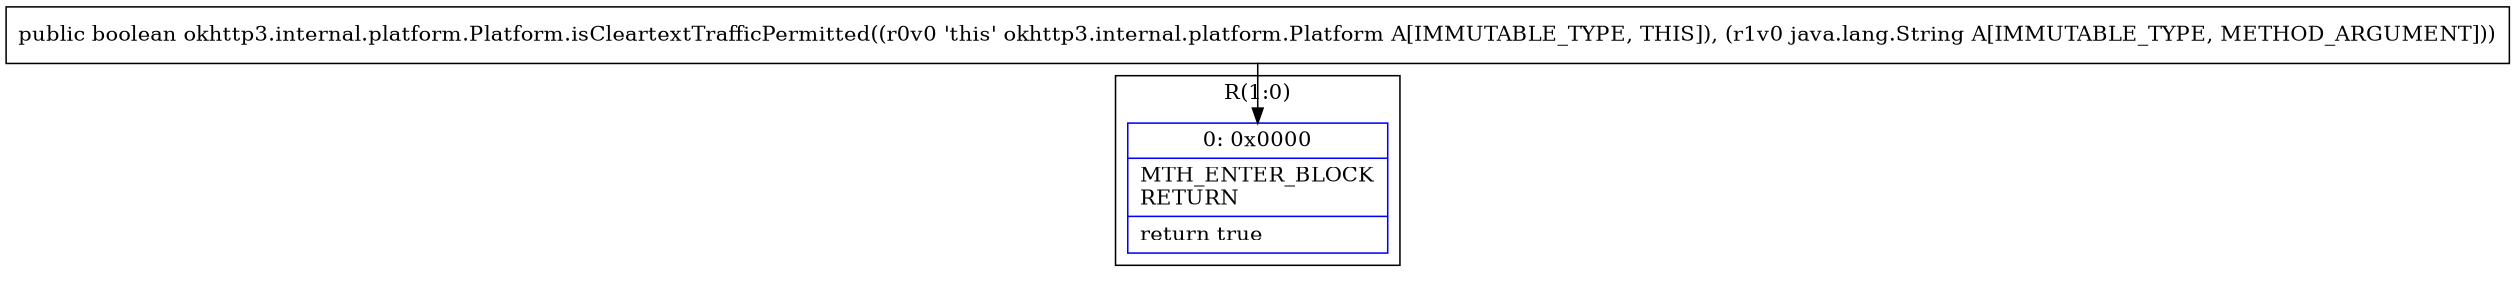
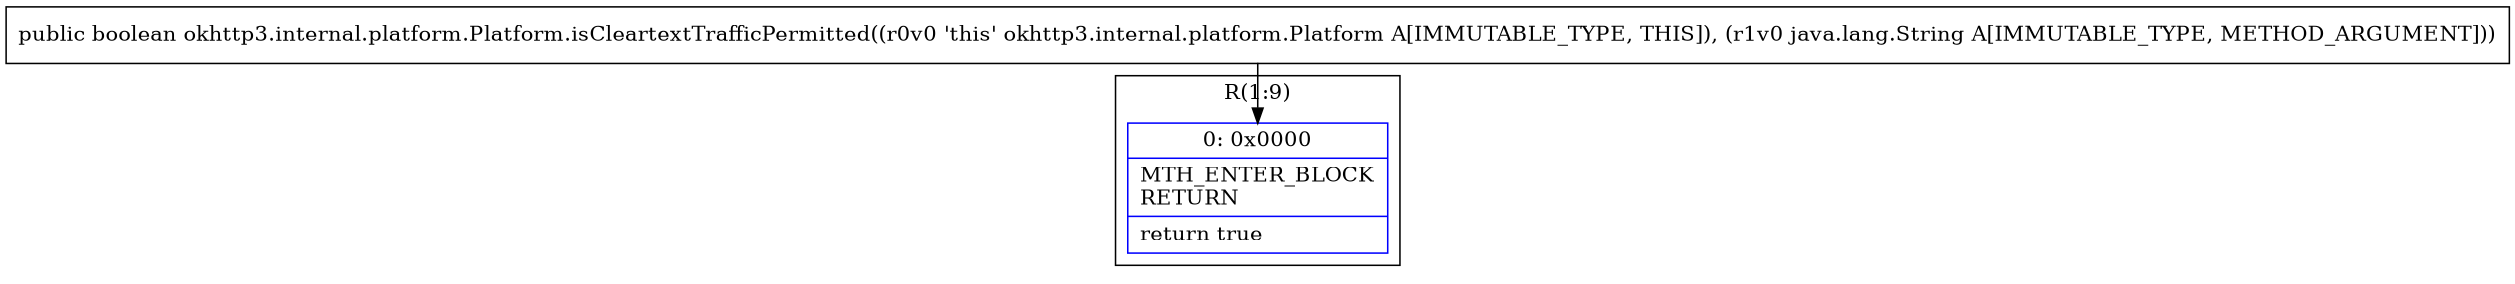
cluster "R(1:0)": label "R(1:0)" -> "R(1:9)"
